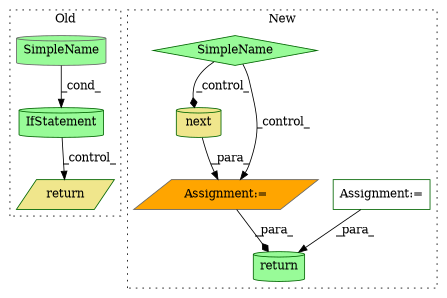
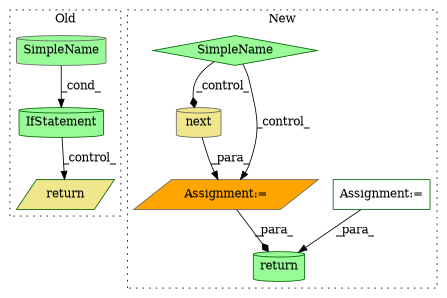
node "next": color darkgreen -> gray40
